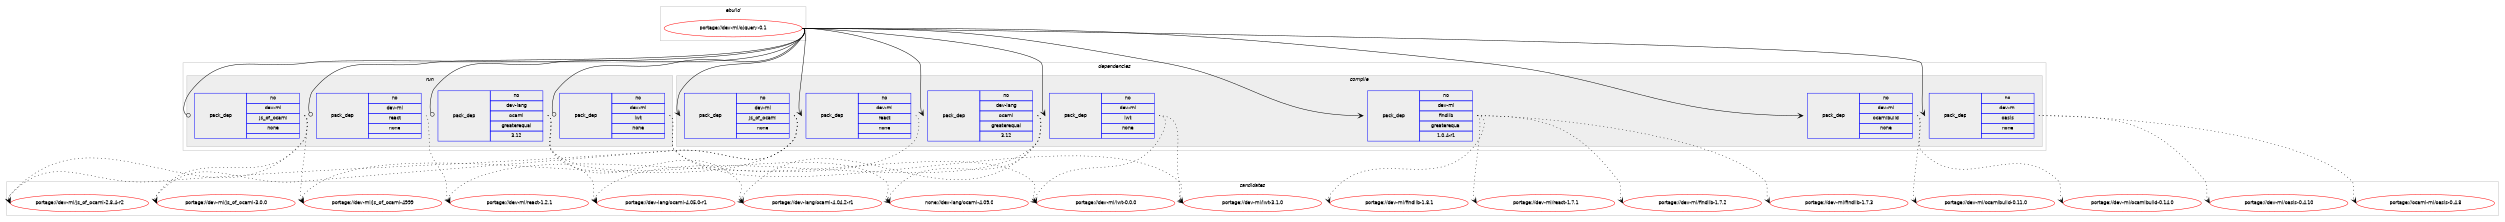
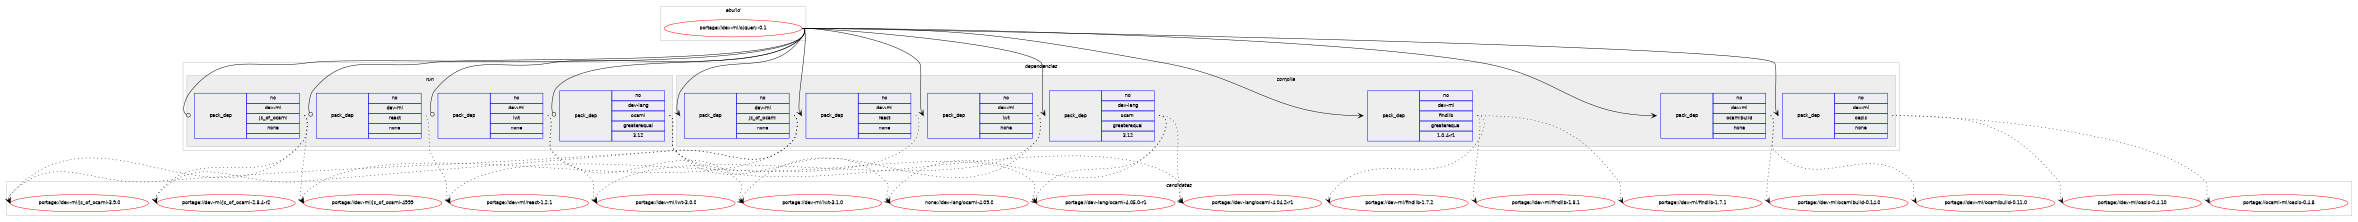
node "portage://dev-ml/js_of_ocaml-3.0.0": label "portage://dev-ml/js_of_ocaml-3.0.0" -> "portage://dev-ml/js_of_ocaml-3.9.0"
node "portage://dev-ml/lwt-0.0.0": label "portage://dev-ml/lwt-0.0.0" -> "portage://dev-ml/lwt-3.0.0"
node "portage://dev-ml/react-1.7.1": label "portage://dev-ml/react-1.7.1" -> "portage://dev-ml/findlib-1.7.1"
node "portage://dev-ml/findlib-1.7.3": removed
